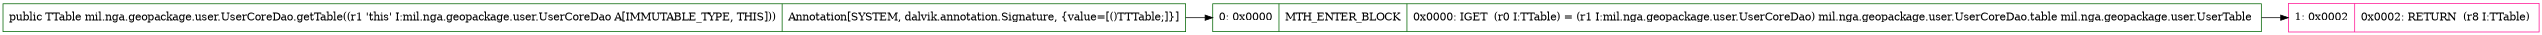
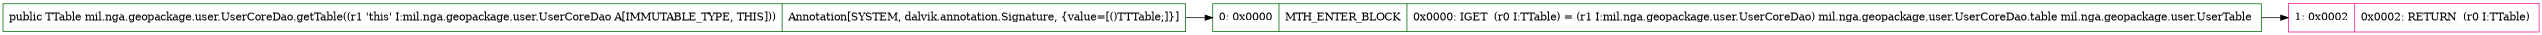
node "1: 0x0002": text "0x0002: RETURN  (r8 I:TTable)" -> "0x0002: RETURN  (r0 I:TTable)"
